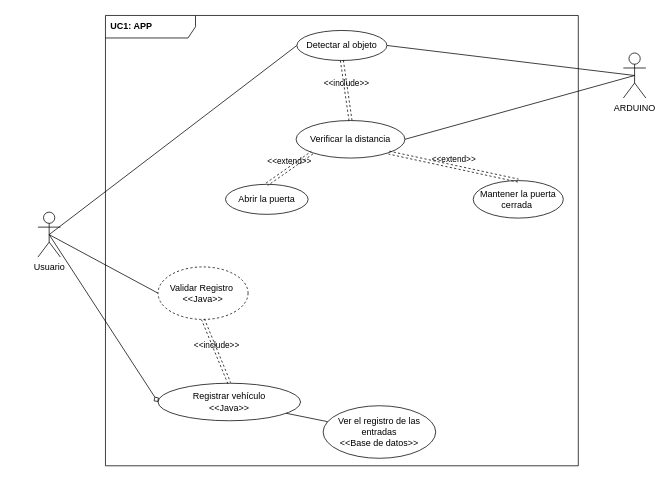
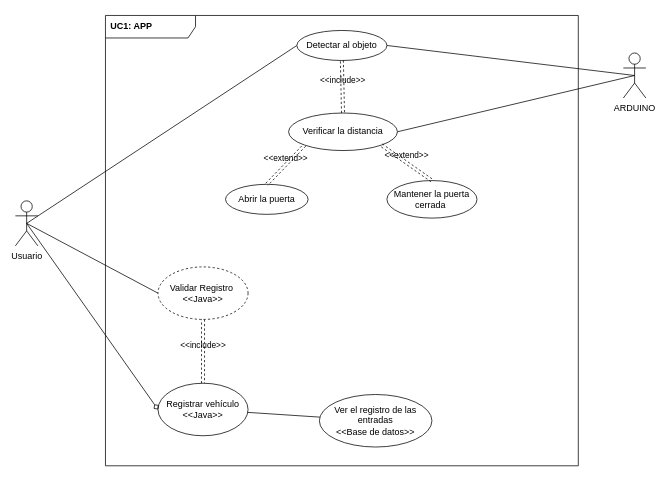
node "Verificar la distancia": moved (350, 139) -> (343, 132)
node "Mantener la puerta cerrada": moved (518, 199) -> (432, 199)
node "Usuario": moved (49, 234) -> (27, 223)
node "Registrar vehículo <<Java>>": size 143x38 -> 90x53
node "Ver el registro de las entradas <<Base de datos>>": moved (379, 432) -> (375, 420)
